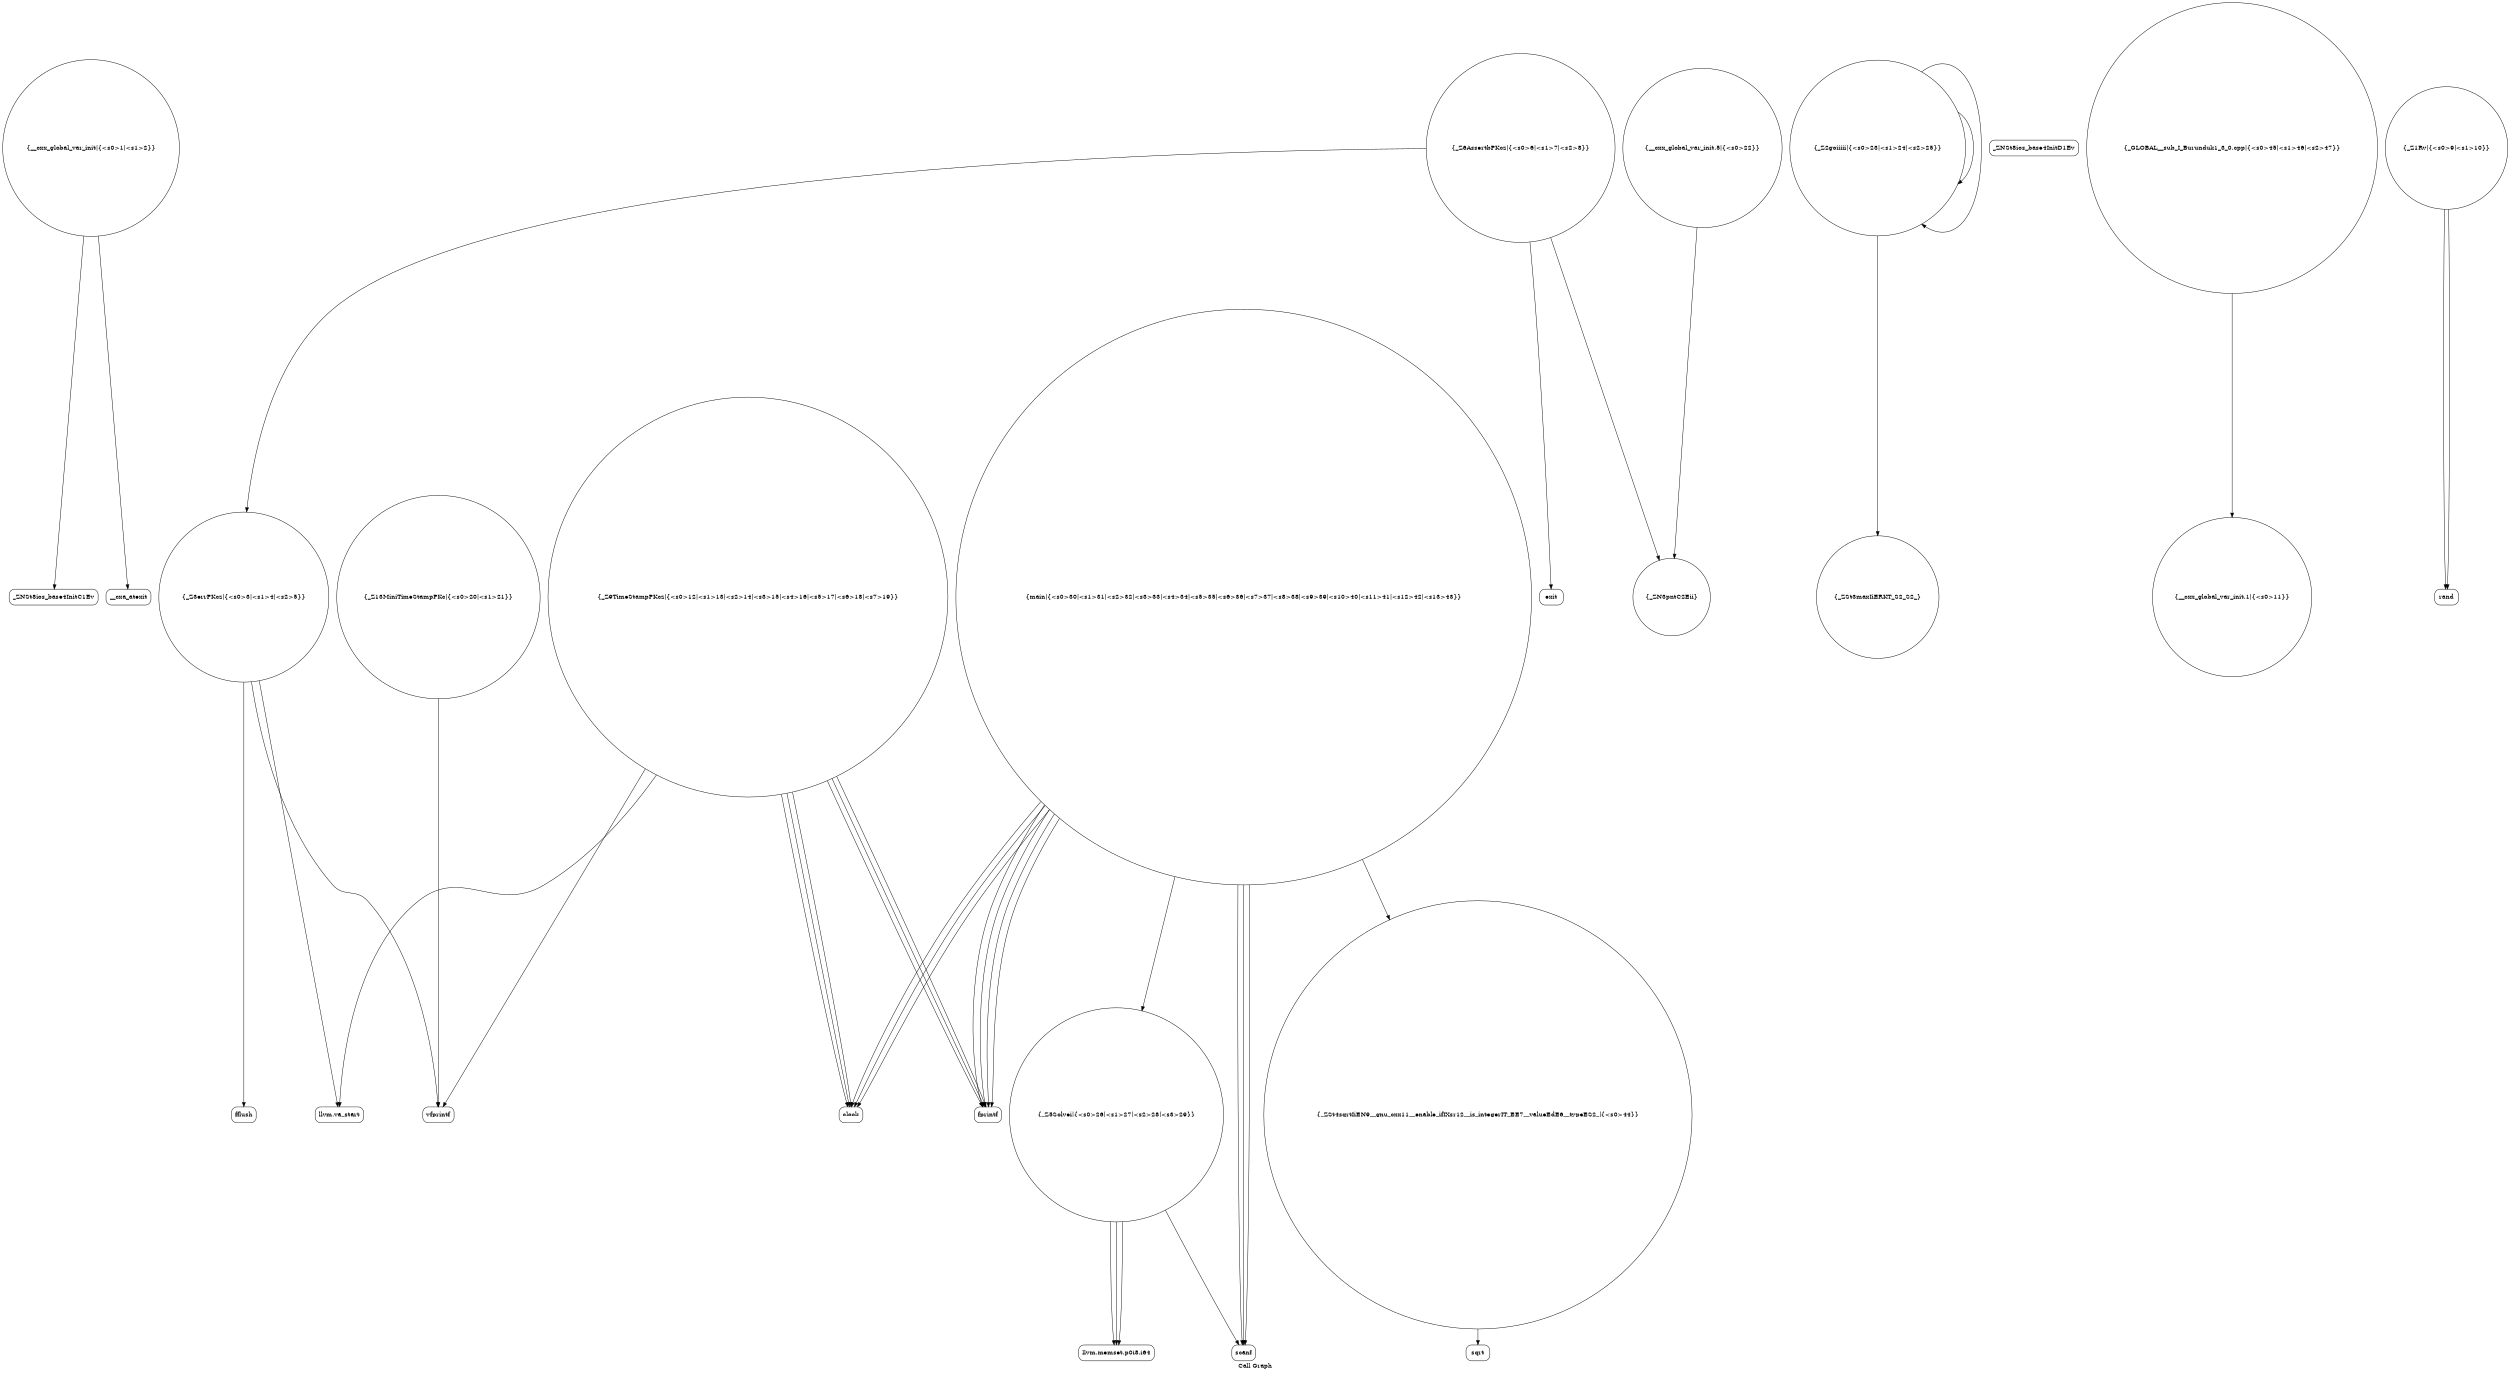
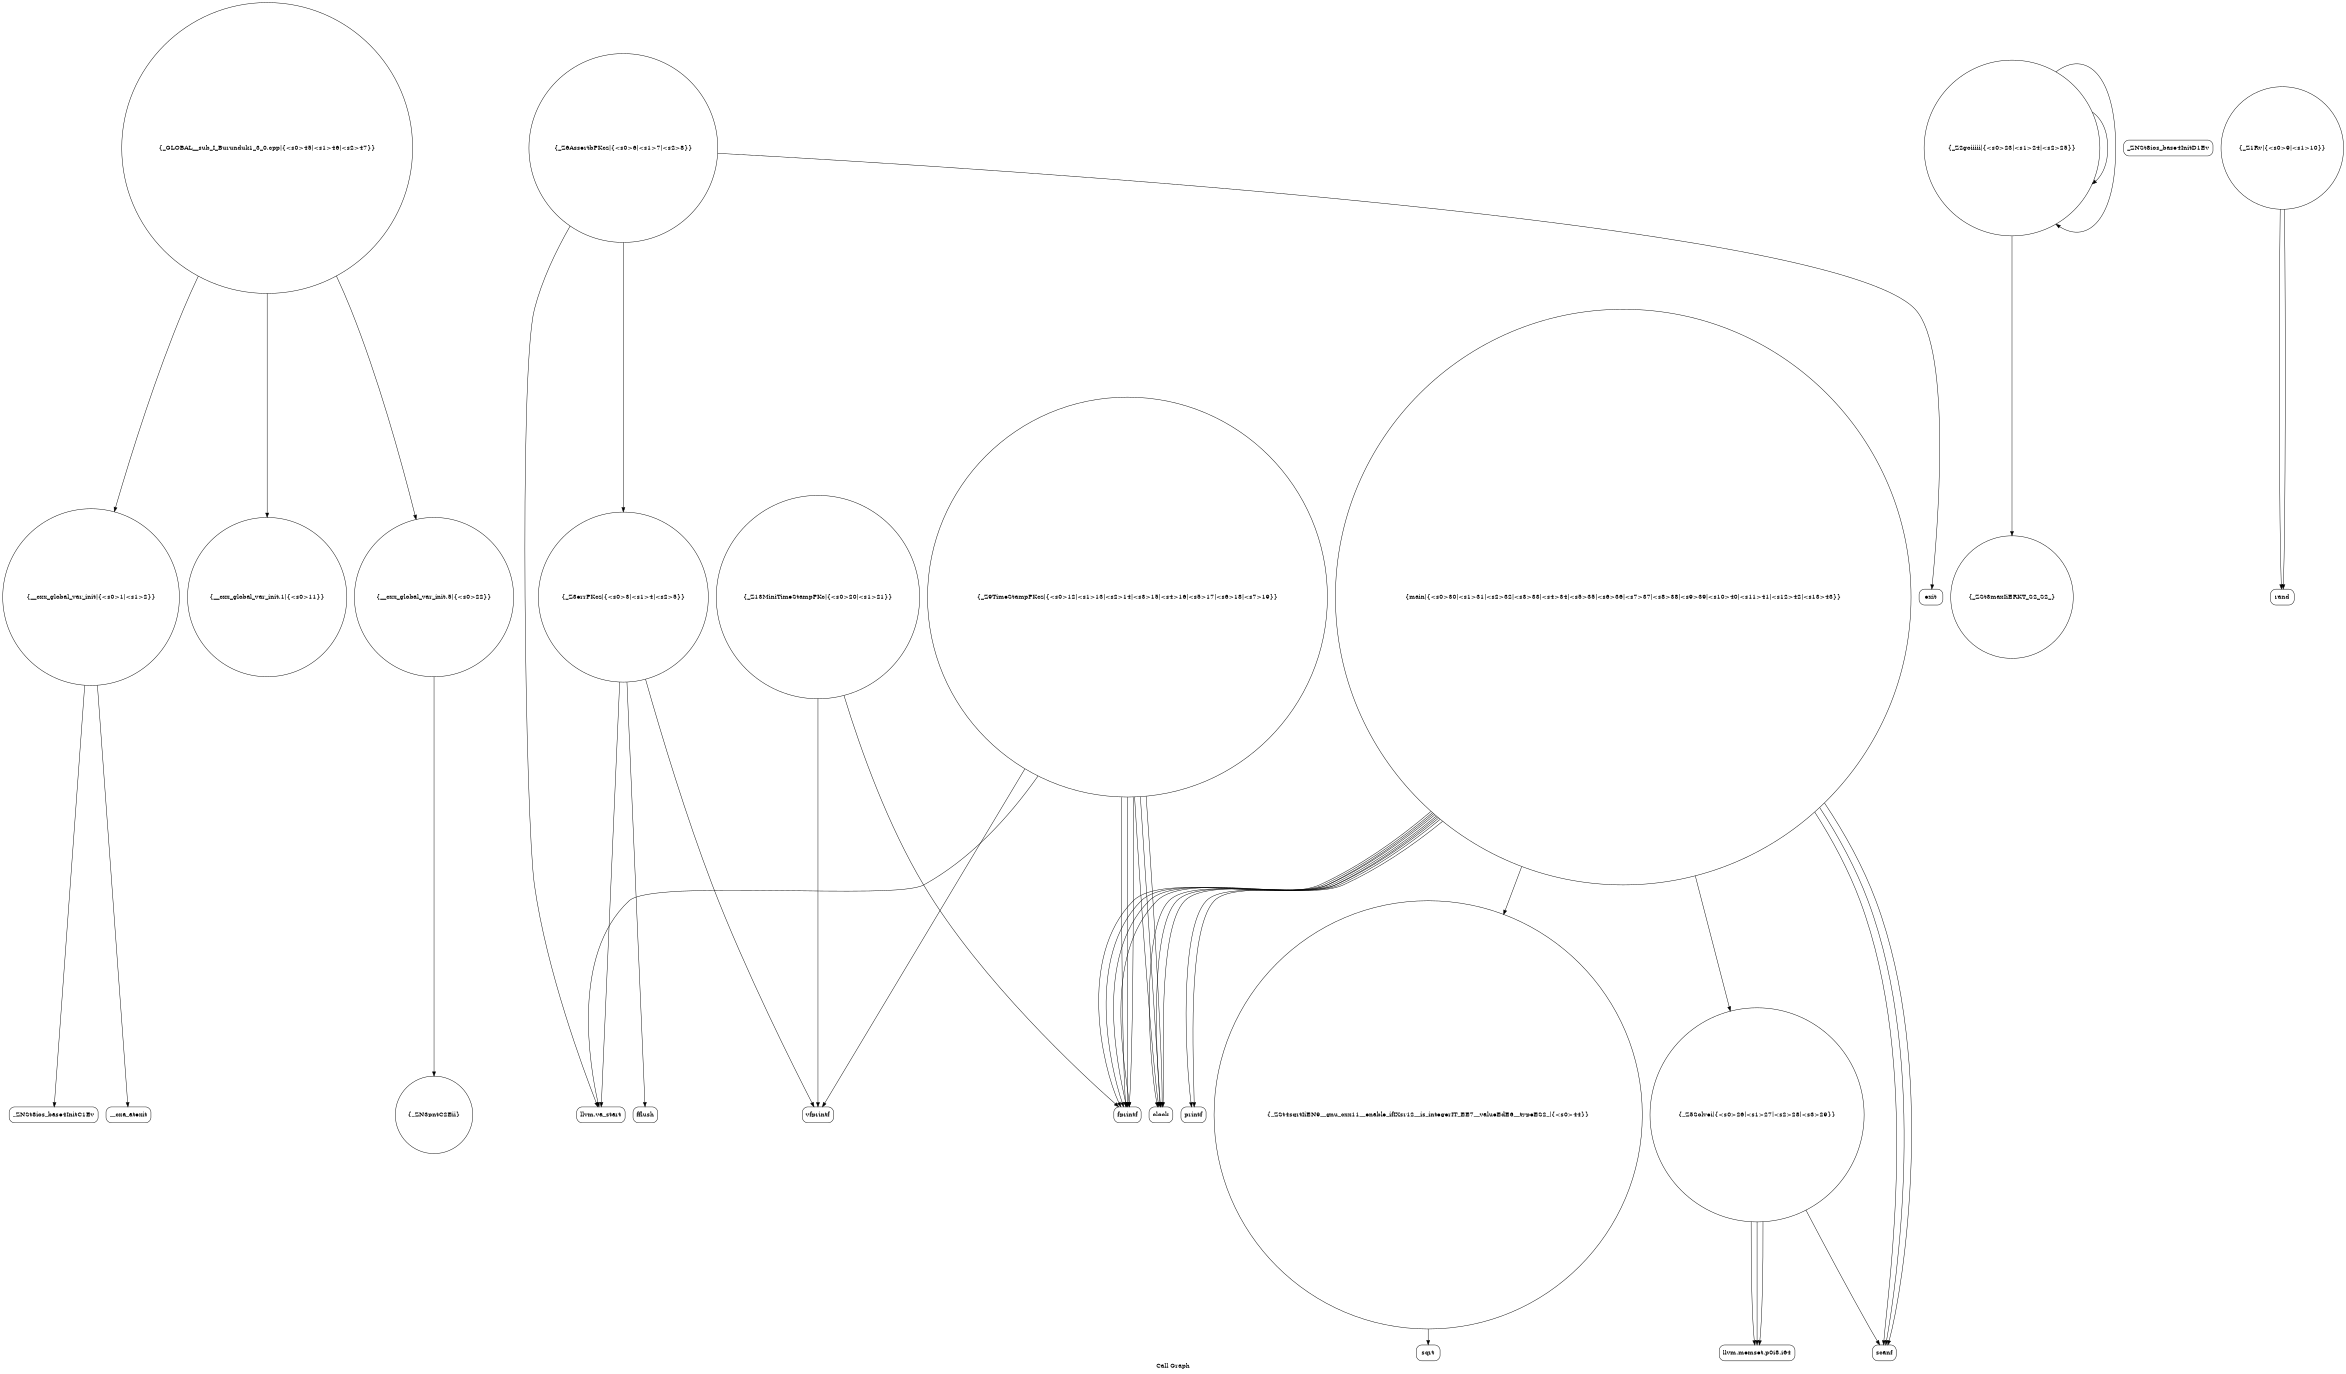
edge "{_GLOBAL__sub_I_Burunduk1_3_0.cpp|{<s0>45|<s1>46|<s2>47}}" -> "{__cxx_global_var_init|{<s0>1|<s1>2}}": added
edge "{_GLOBAL__sub_I_Burunduk1_3_0.cpp|{<s0>45|<s1>46|<s2>47}}" -> "{__cxx_global_var_init.5|{<s0>22}}": added
edge "{_Z6AssertbPKcz|{<s0>6|<s1>7|<s2>8}}" -> "{_ZN3pntC2Eii}": now "{_Z6AssertbPKcz|{<s0>6|<s1>7|<s2>8}}" -> "llvm.va_start"
edge "{_Z13MiniTimeStampPKc|{<s0>20|<s1>21}}" -> "fprintf": added
node "printf": added
